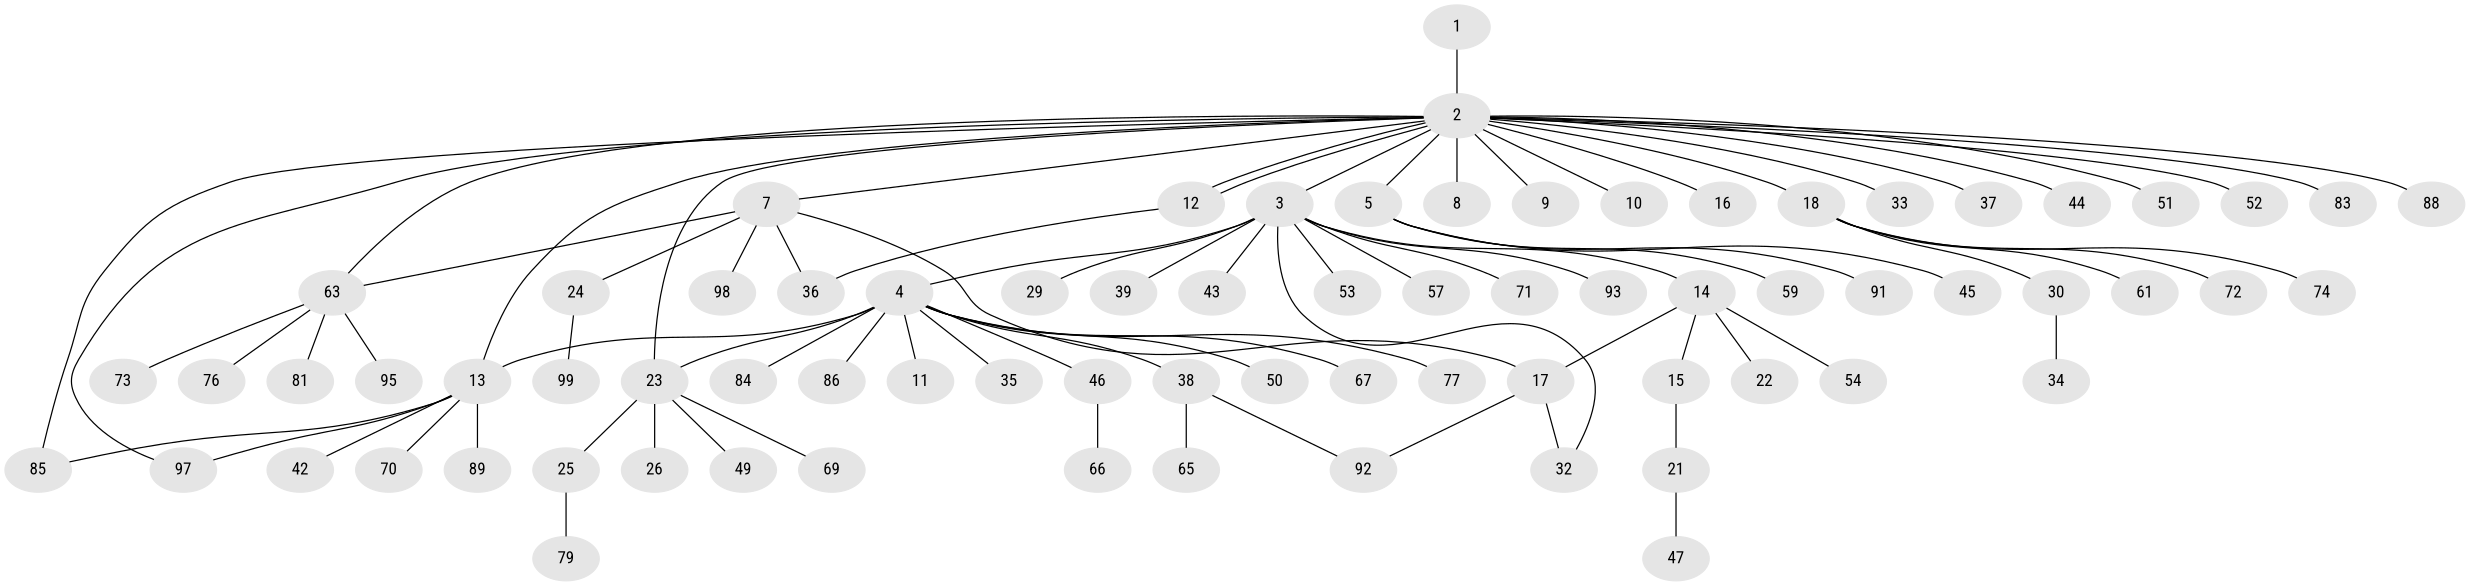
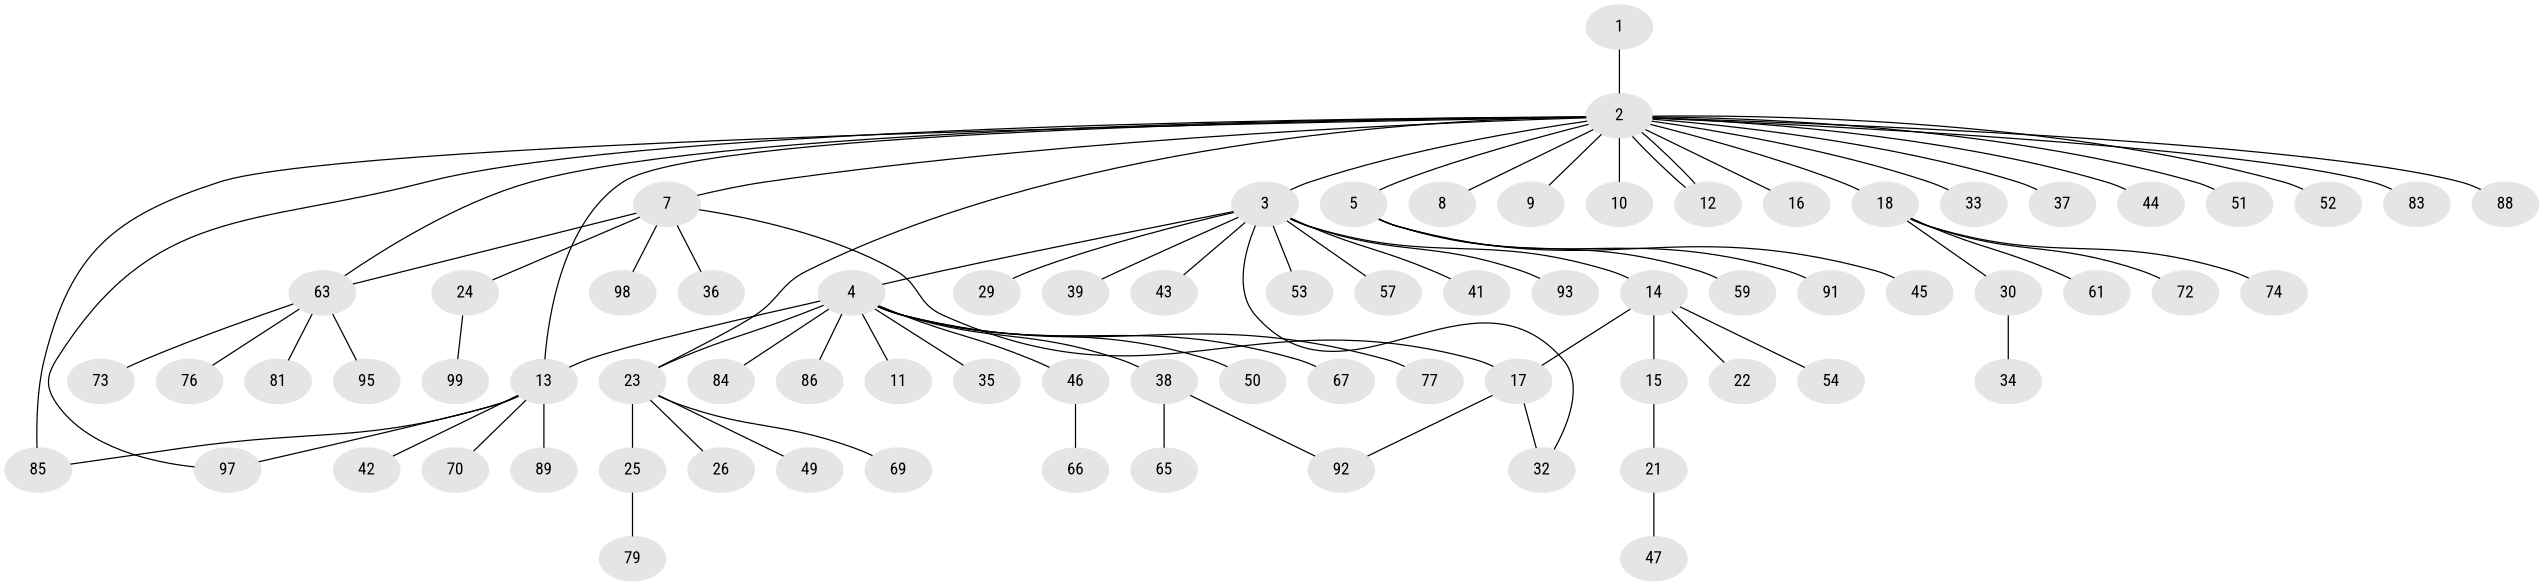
edge "12" -- "36": removed
node "71": label "71" -> "41"
